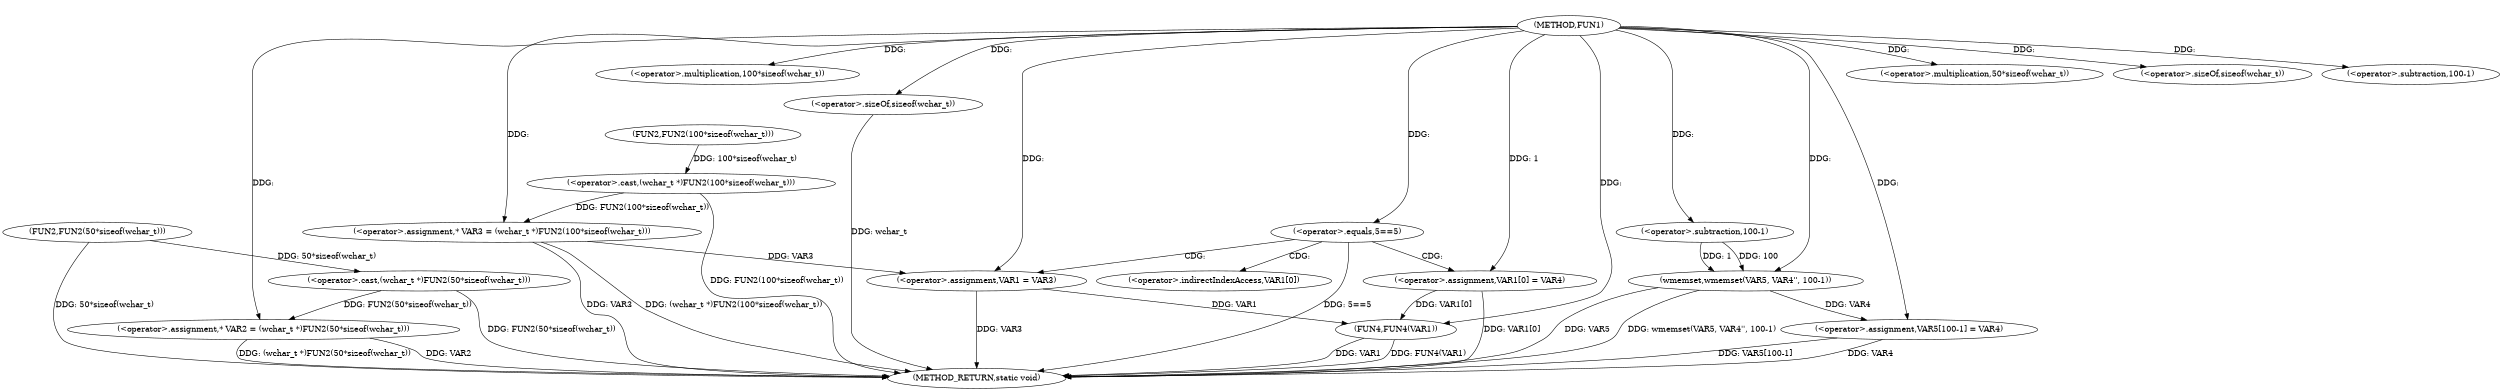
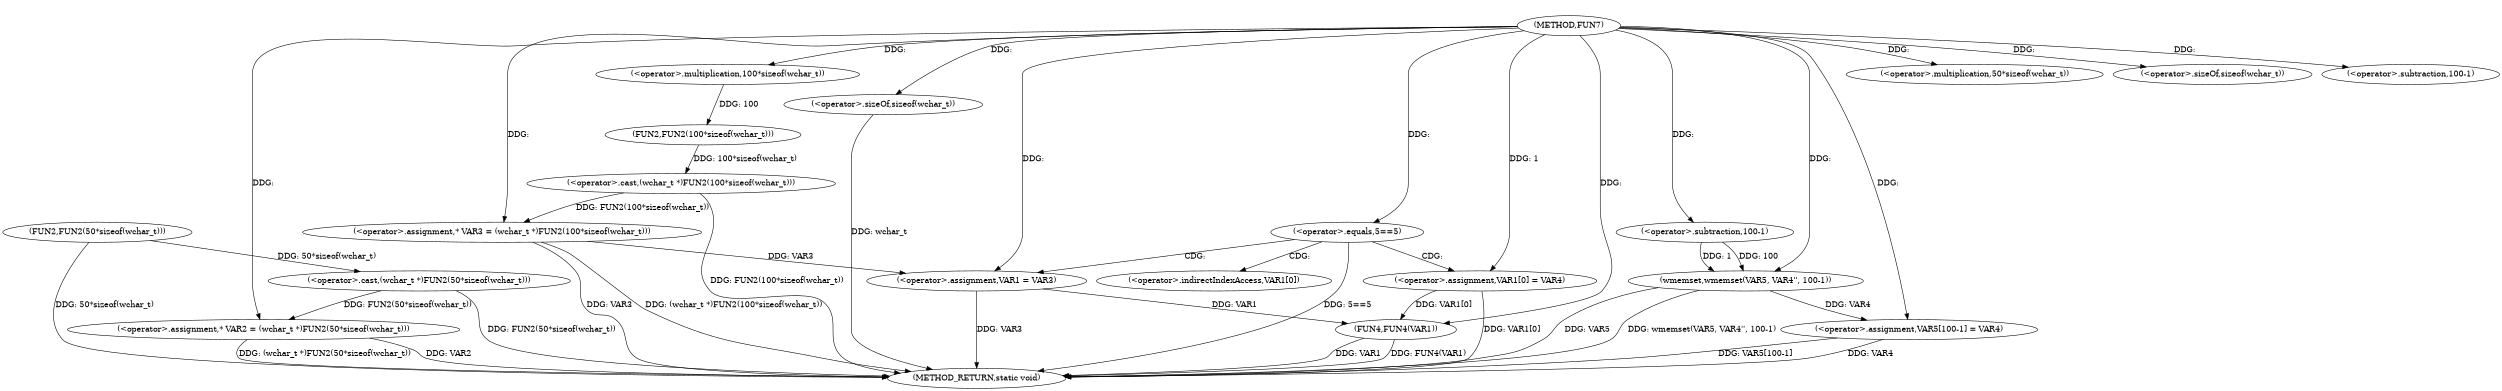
node "(METHOD,FUN1)": label "(METHOD,FUN1)" -> "(METHOD,FUN7)"
edge "(<operator>.multiplication,100*sizeof(wchar_t))" -> "(FUN2,FUN2(100*sizeof(wchar_t)))": added, label "DDG: 100"
